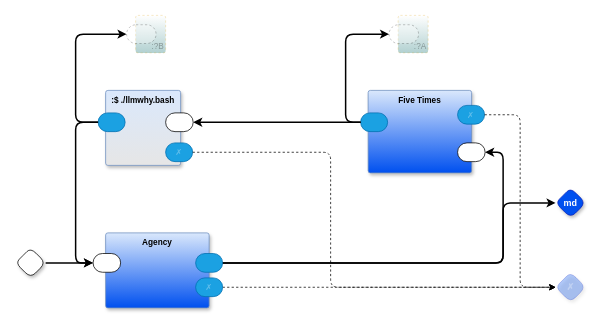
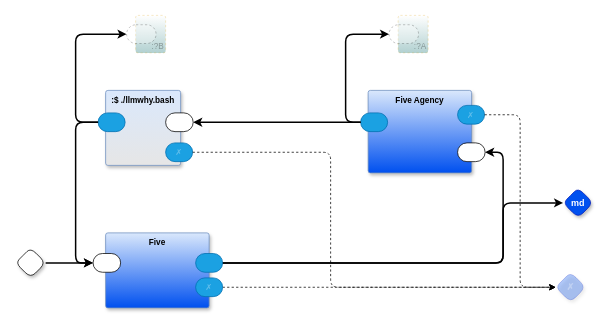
node "Five Times": label "Five Times" -> "Five Agency"
node "md": moved (570, 203) -> (578, 203)
node "Agency": label "Agency" -> "Five"
